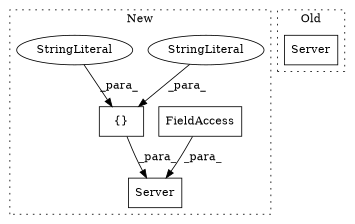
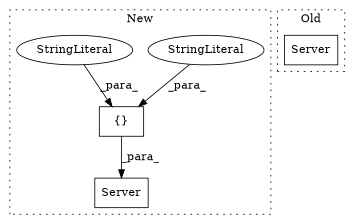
node "FieldAccess": removed
